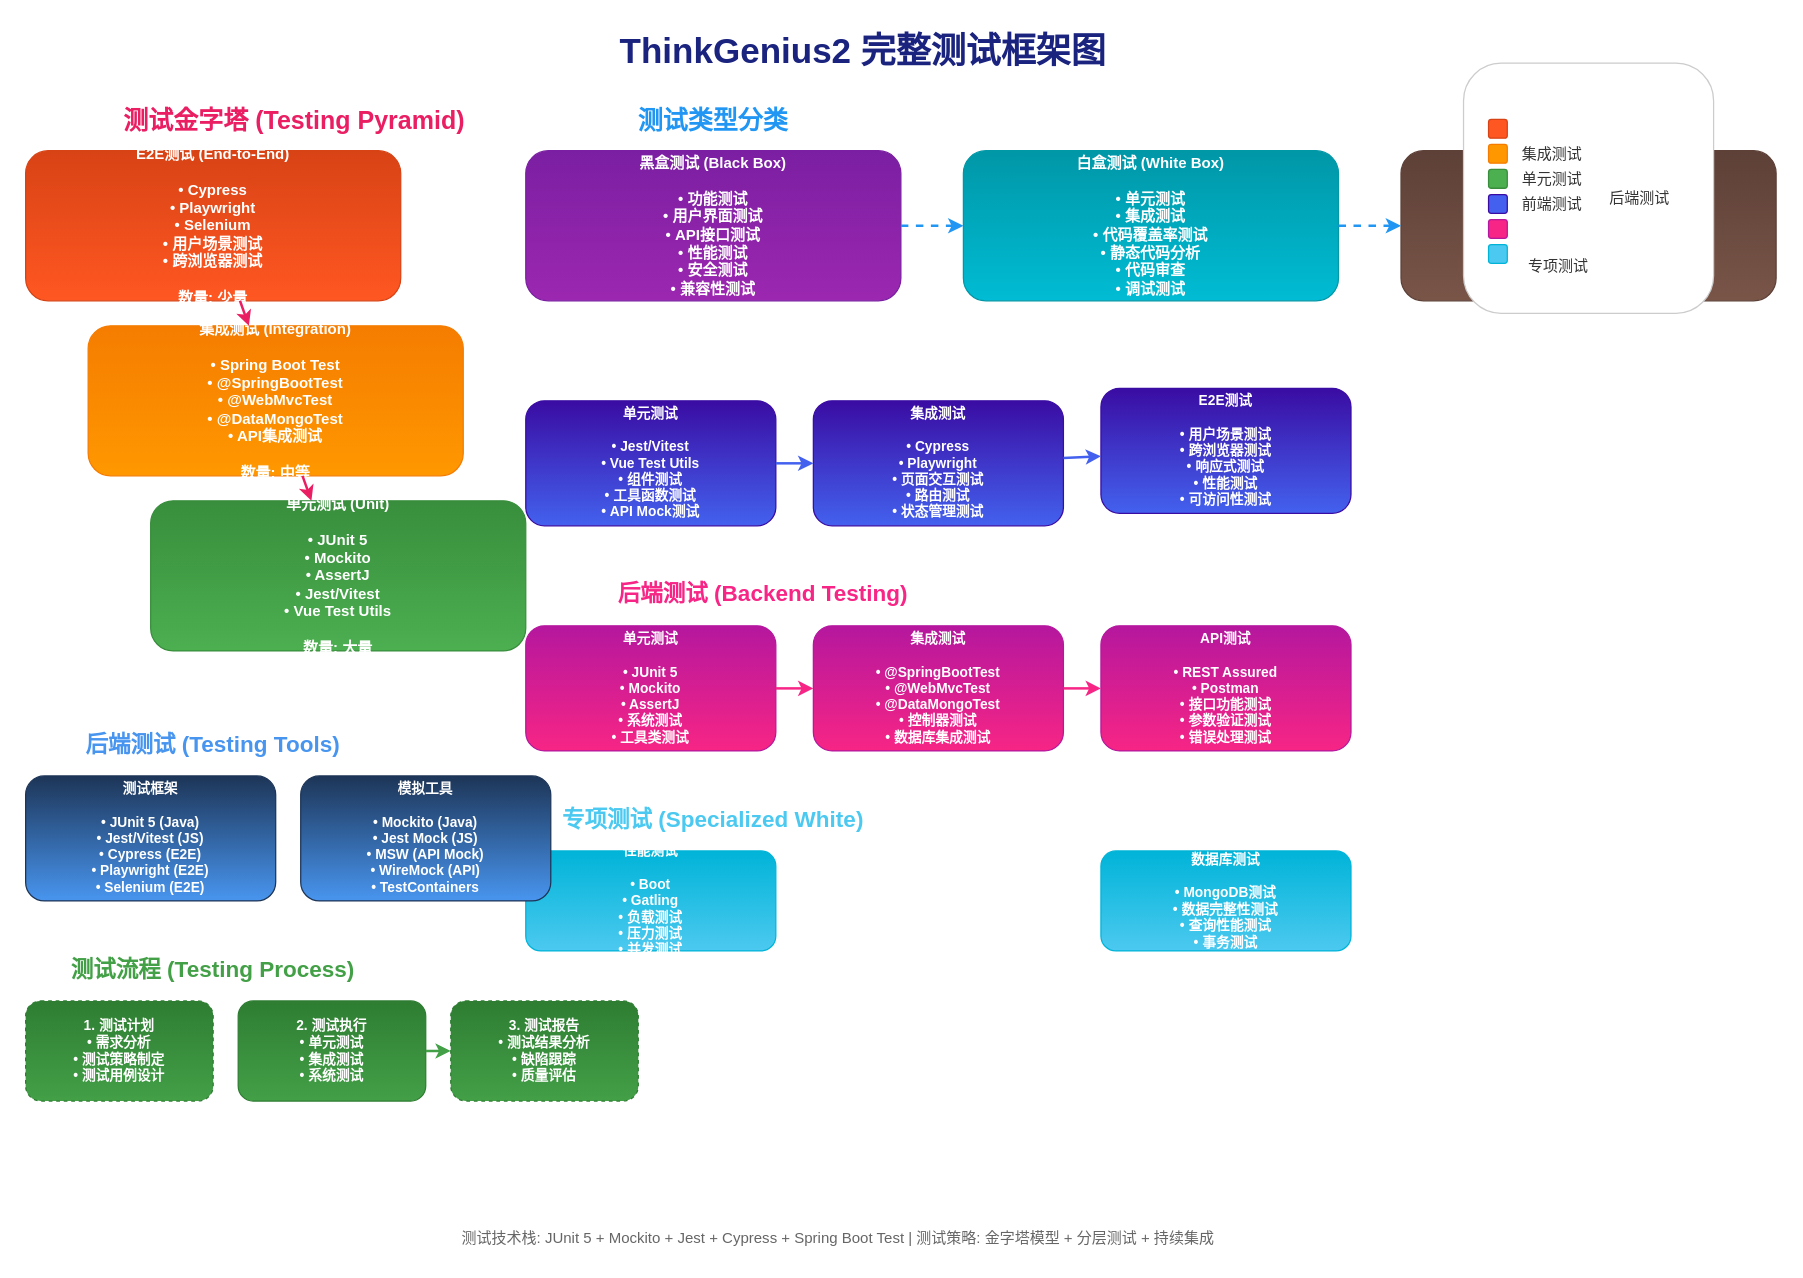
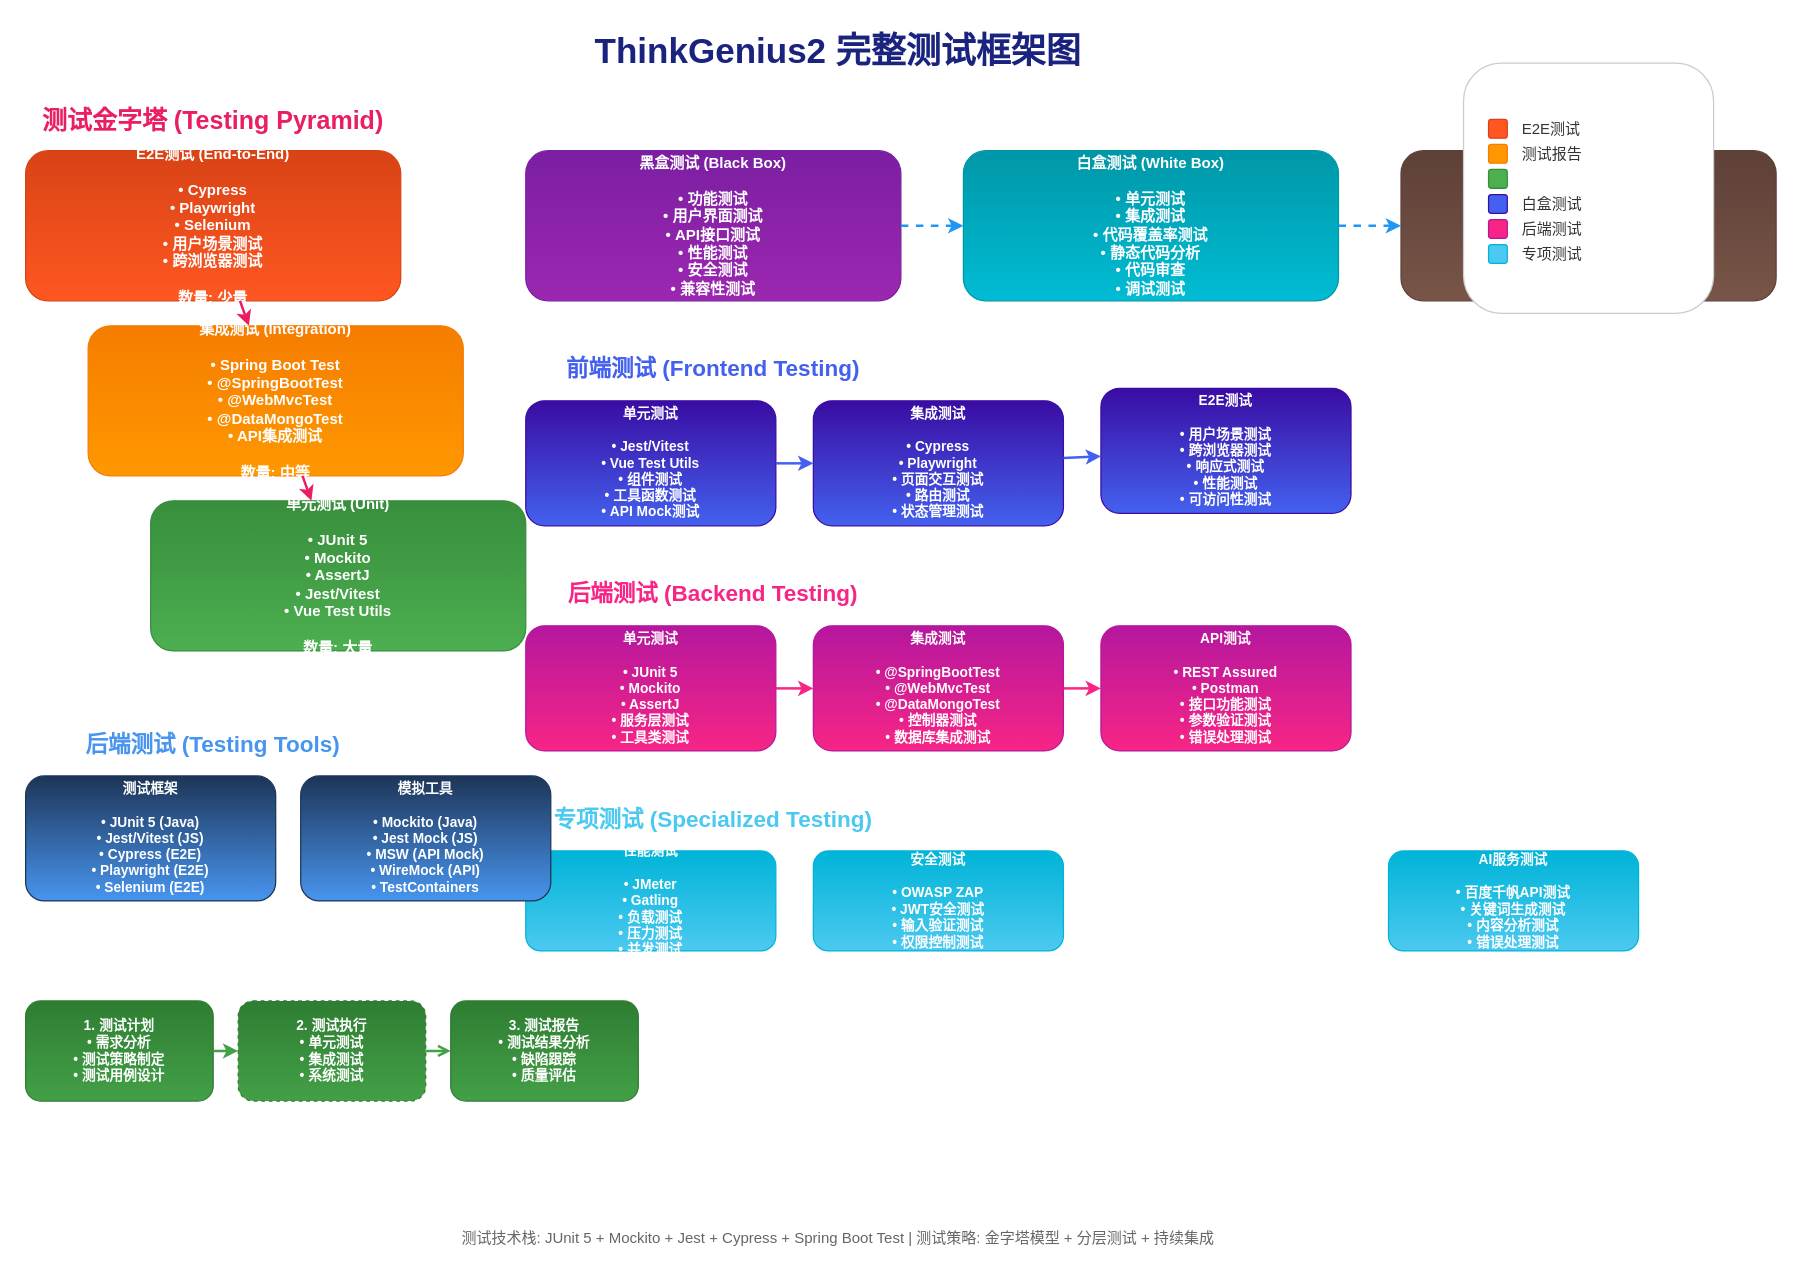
node "ThinkGenius2 完整测试框架图": moved (863, 51) -> (838, 51)
node "测试金字塔 (Testing Pyramid)": moved (294, 119) -> (213, 119)
node "测试类型分类": removed
node "E2E测试": added
node "集成测试": label "集成测试" -> "测试报告"
node "单元测试": removed
node "后端测试": moved (1644, 198) -> (1557, 229)
node "前端测试": label "前端测试" -> "白盒测试"
node "专项测试": moved (1563, 266) -> (1557, 254)
node "前端测试 (Frontend Testing)": added
node "后端测试 (Backend Testing)": moved (763, 594) -> (713, 594)
node "单元测试 • JUnit 5 • Mockito • AssertJ • 系统测试 • 工具类测试": label "单元测试 • JUnit 5 • Mockito • AssertJ • 系统测试 • 工具类测试" -> "单元测试 • JUnit 5 • Mockito • AssertJ • 服务层测试 • 工具类测试"
node "专项测试 (Specialized White)": label "专项测试 (Specialized White)" -> "专项测试 (Specialized Testing)"
node "性能测试 • Boot • Gatling • 负载测试 • 压力测试 • 并发测试": label "性能测试 • Boot • Gatling • 负载测试 • 压力测试 • 并发测试" -> "性能测试 • JMeter • Gatling • 负载测试 • 压力测试 • 并发测试"
node "安全测试 • OWASP ZAP • JWT安全测试 • 输入验证测试 • 权限控制测试": added
node "数据库测试 • MongoDB测试 • 数据完整性测试 • 查询性能测试 • 事务测试": removed
node "AI服务测试 • 百度千帆API测试 • 关键词生成测试 • 内容分析测试 • 错误处理测试": added
node "测试流程 (Testing Process)": removed
node "1. 测试计划 • 需求分析 • 测试策略制定 • 测试用例设计": style dashed -> solid
edge "1. 测试计划 • 需求分析 • 测试策略制定 • 测试用例设计" -> "2. 测试执行 • 单元测试 • 集成测试 • 系统测试": added
node "2. 测试执行 • 单元测试 • 集成测试 • 系统测试": style solid -> dashed
edge "2. 测试执行 • 单元测试 • 集成测试 • 系统测试" -> "3. 测试报告 • 测试结果分析 • 缺陷跟踪 • 质量评估": arrowhead classic -> open
node "3. 测试报告 • 测试结果分析 • 缺陷跟踪 • 质量评估": style dashed -> solid
